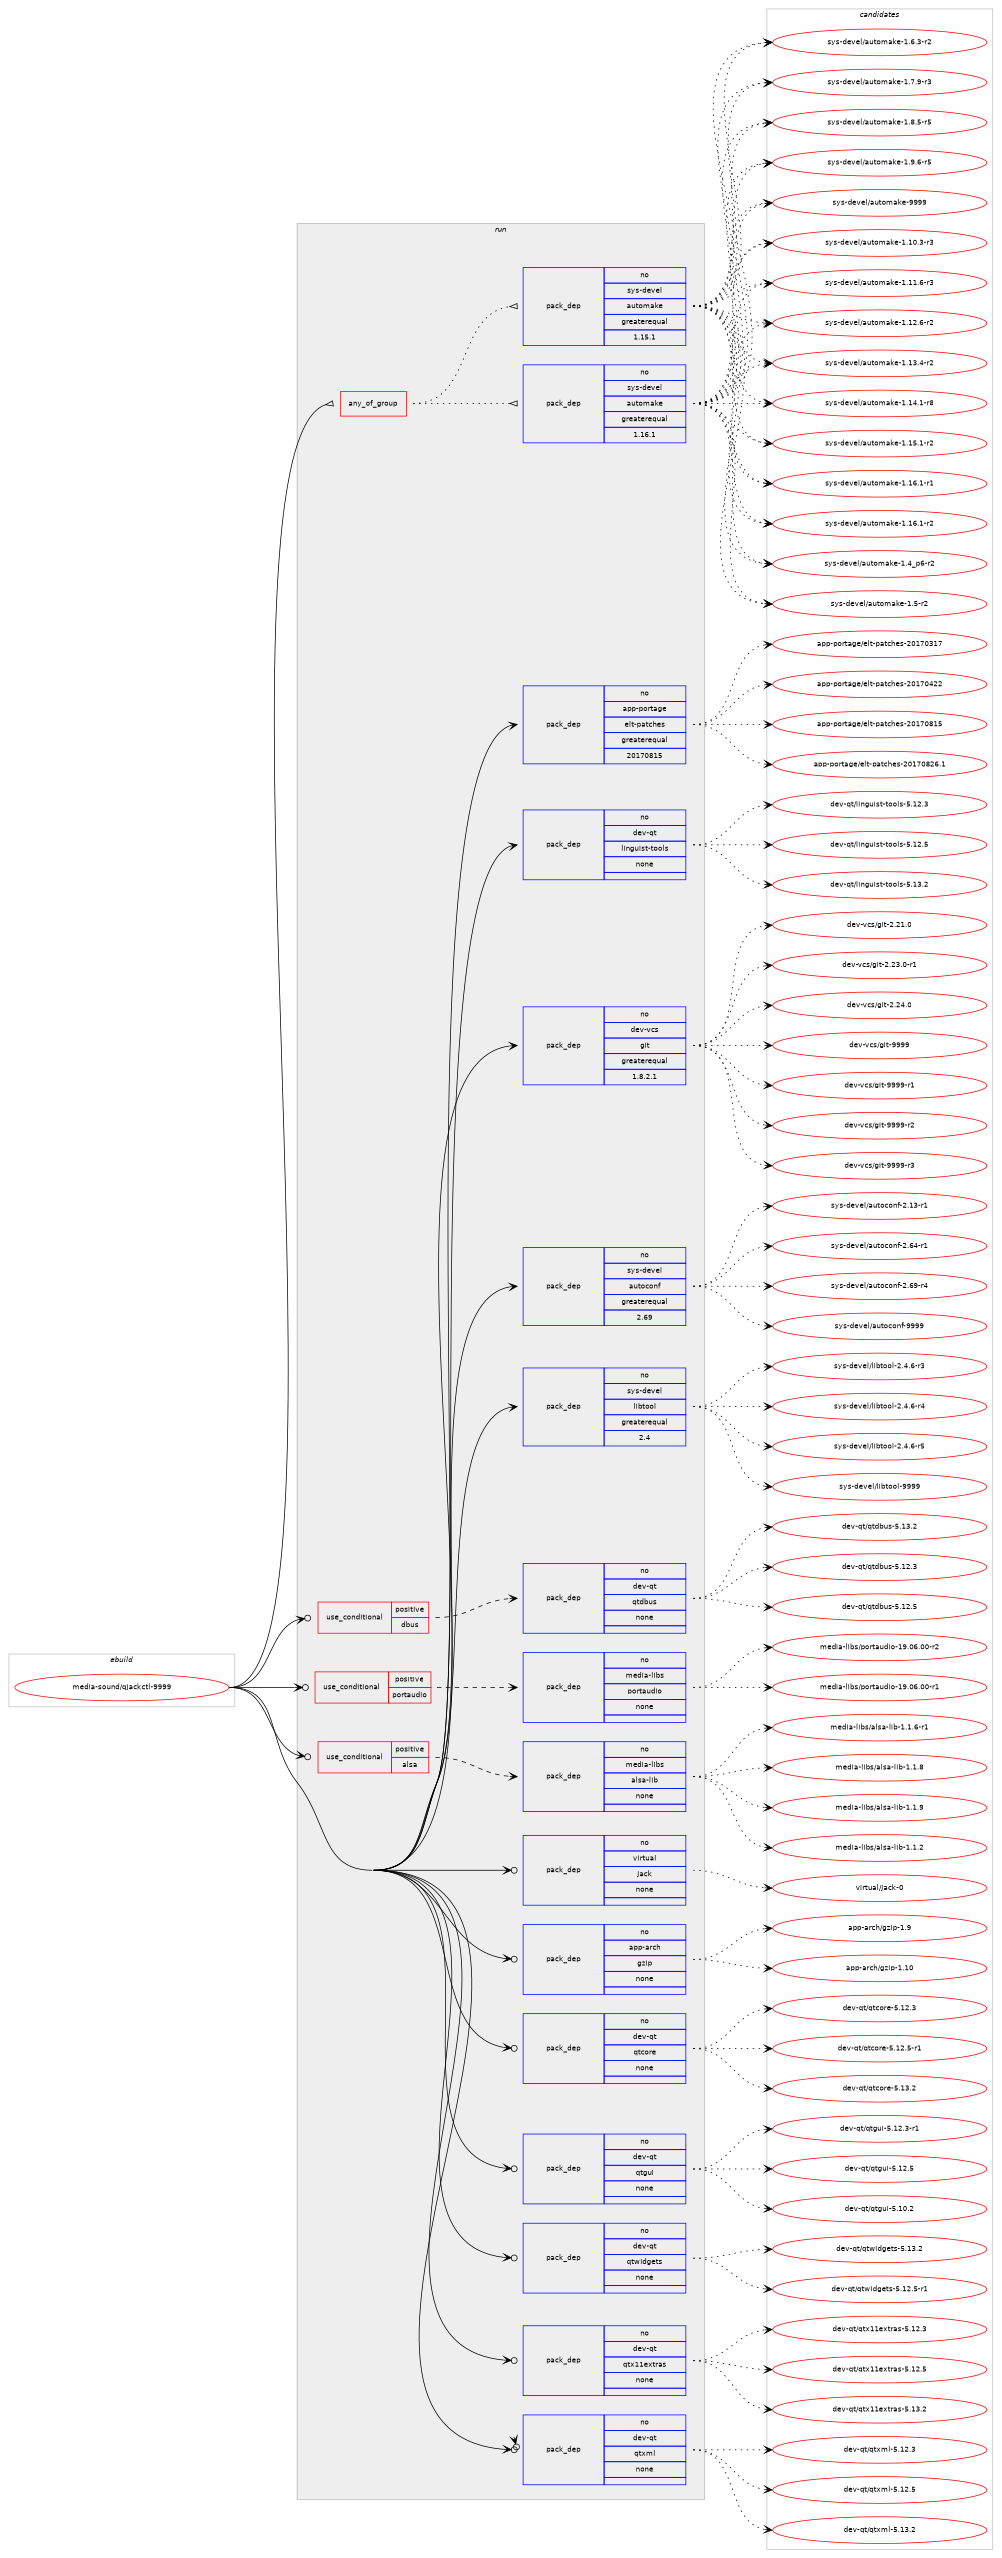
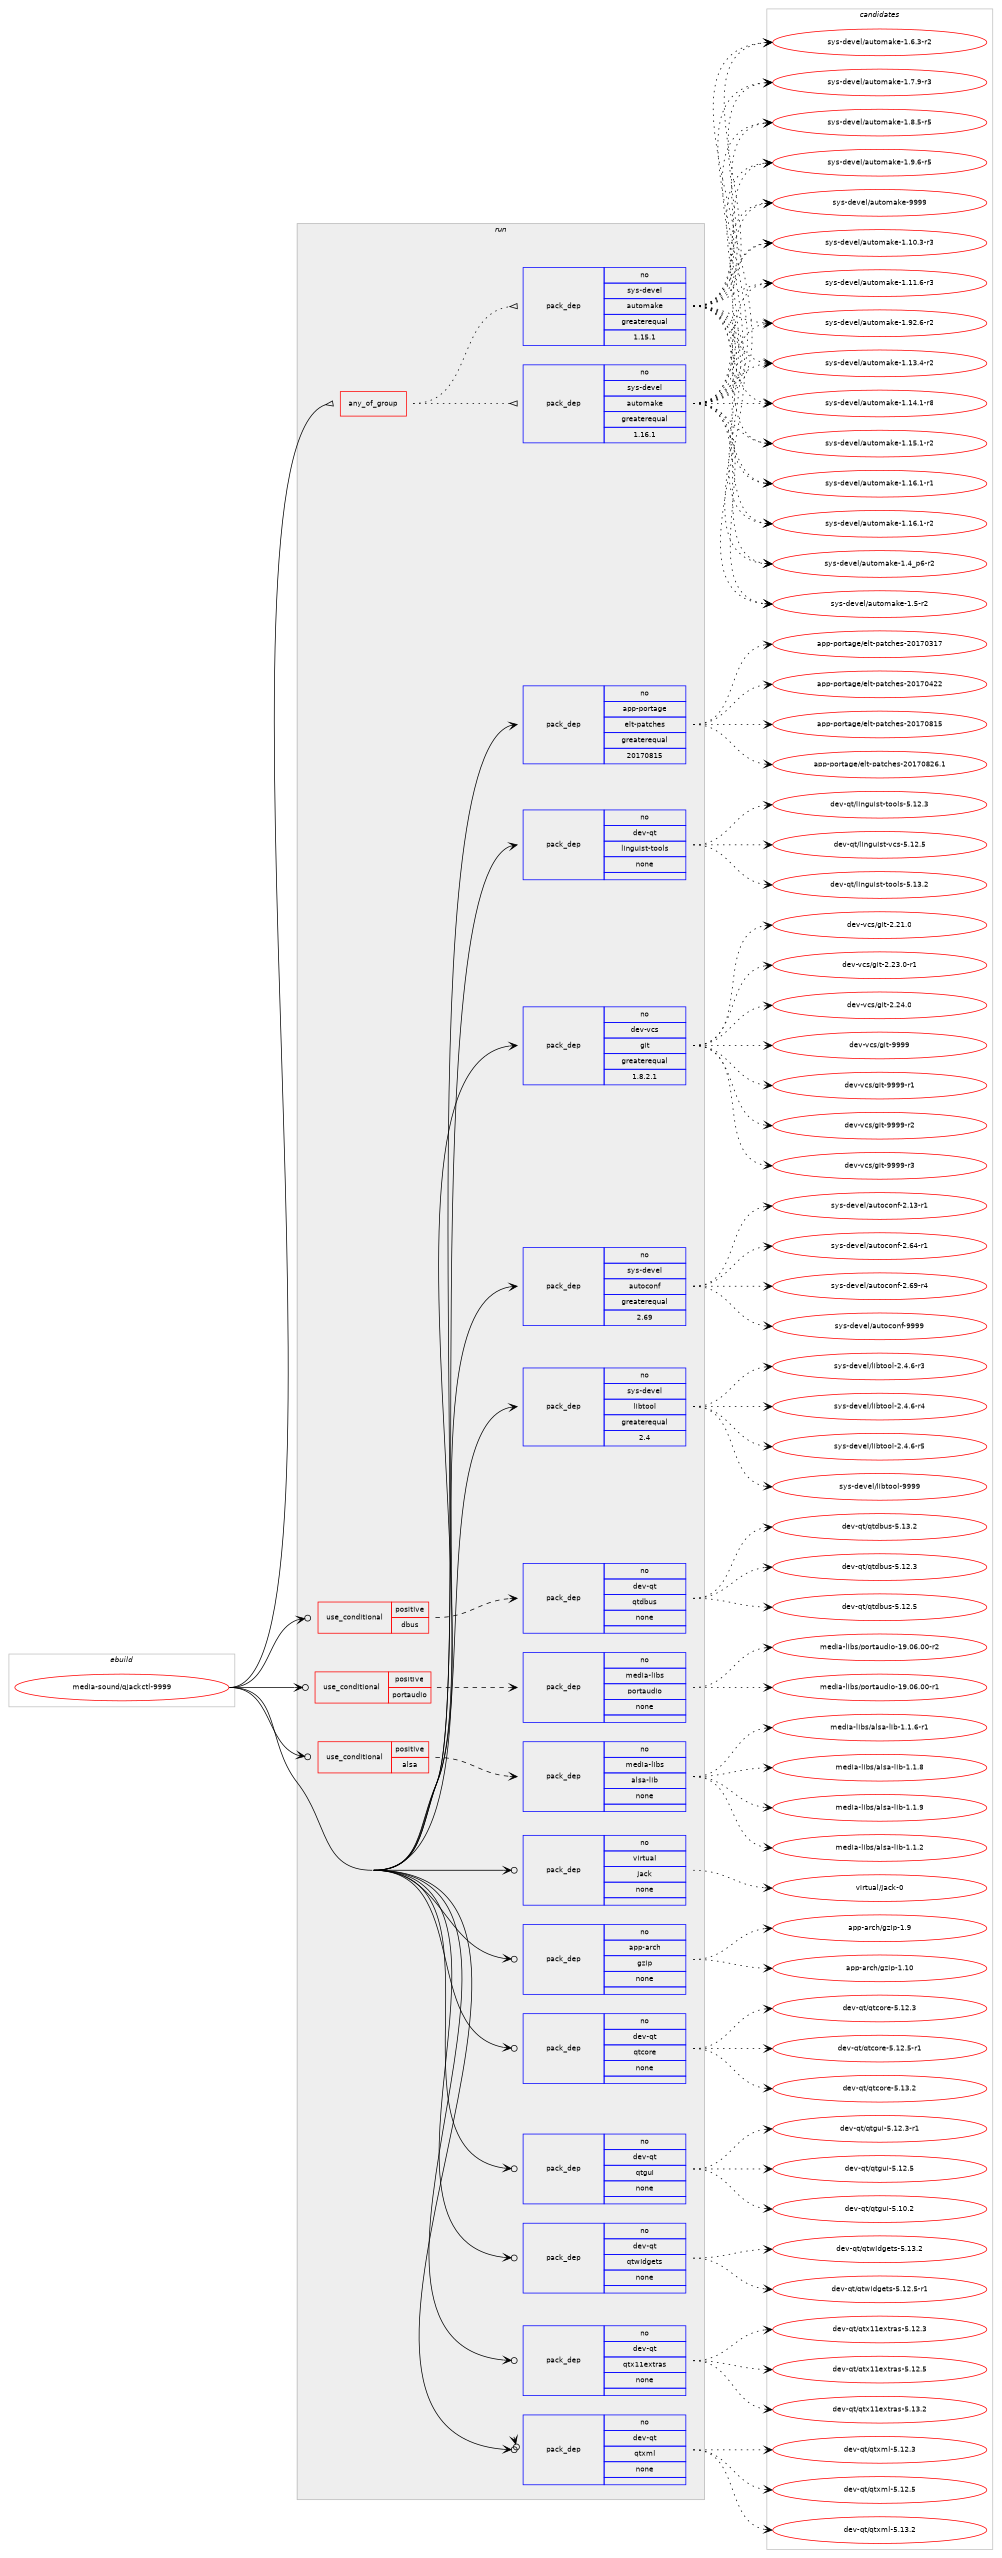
node "sys-devel/automake-1.12.6-r2": label "sys-devel/automake-1.12.6-r2" -> "sys-devel/automake-1.92.6-r2"
node "dev-qt/linguist-tools-5.12.5": label "dev-qt/linguist-tools-5.12.5" -> "dev-qt/linguist-vcs-5.12.5"
